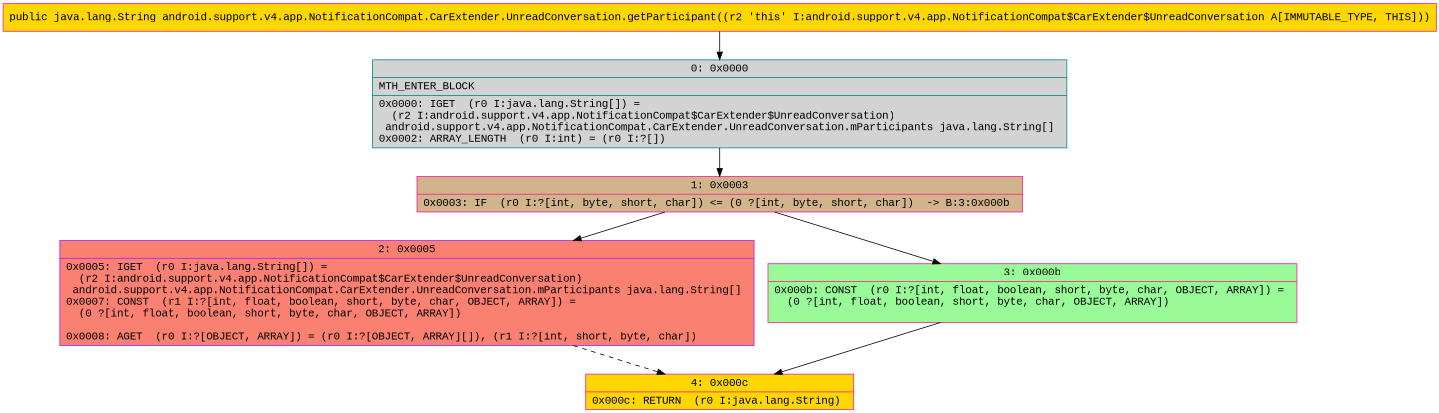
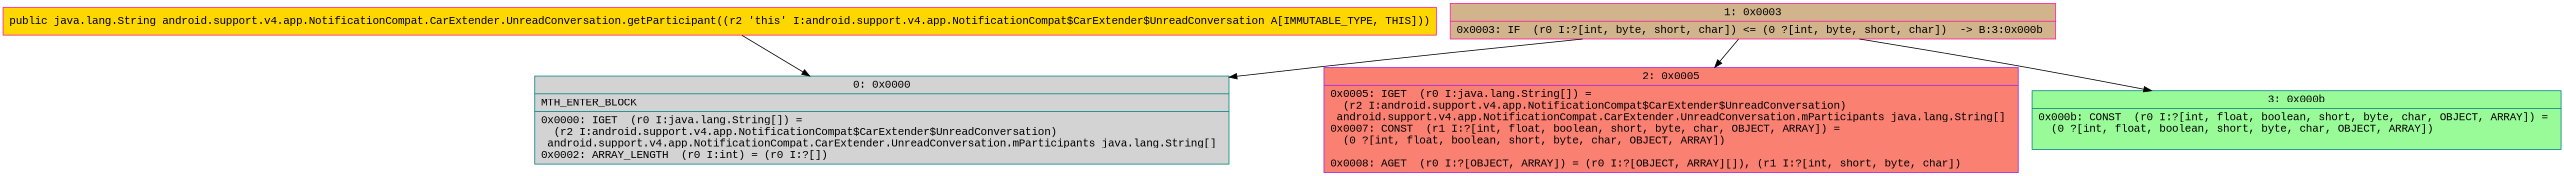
edge "0: 0x0000" -> "1: 0x0003": reversed
node "3: 0x000b": color deeppink -> teal
node "4: 0x000c": removed
